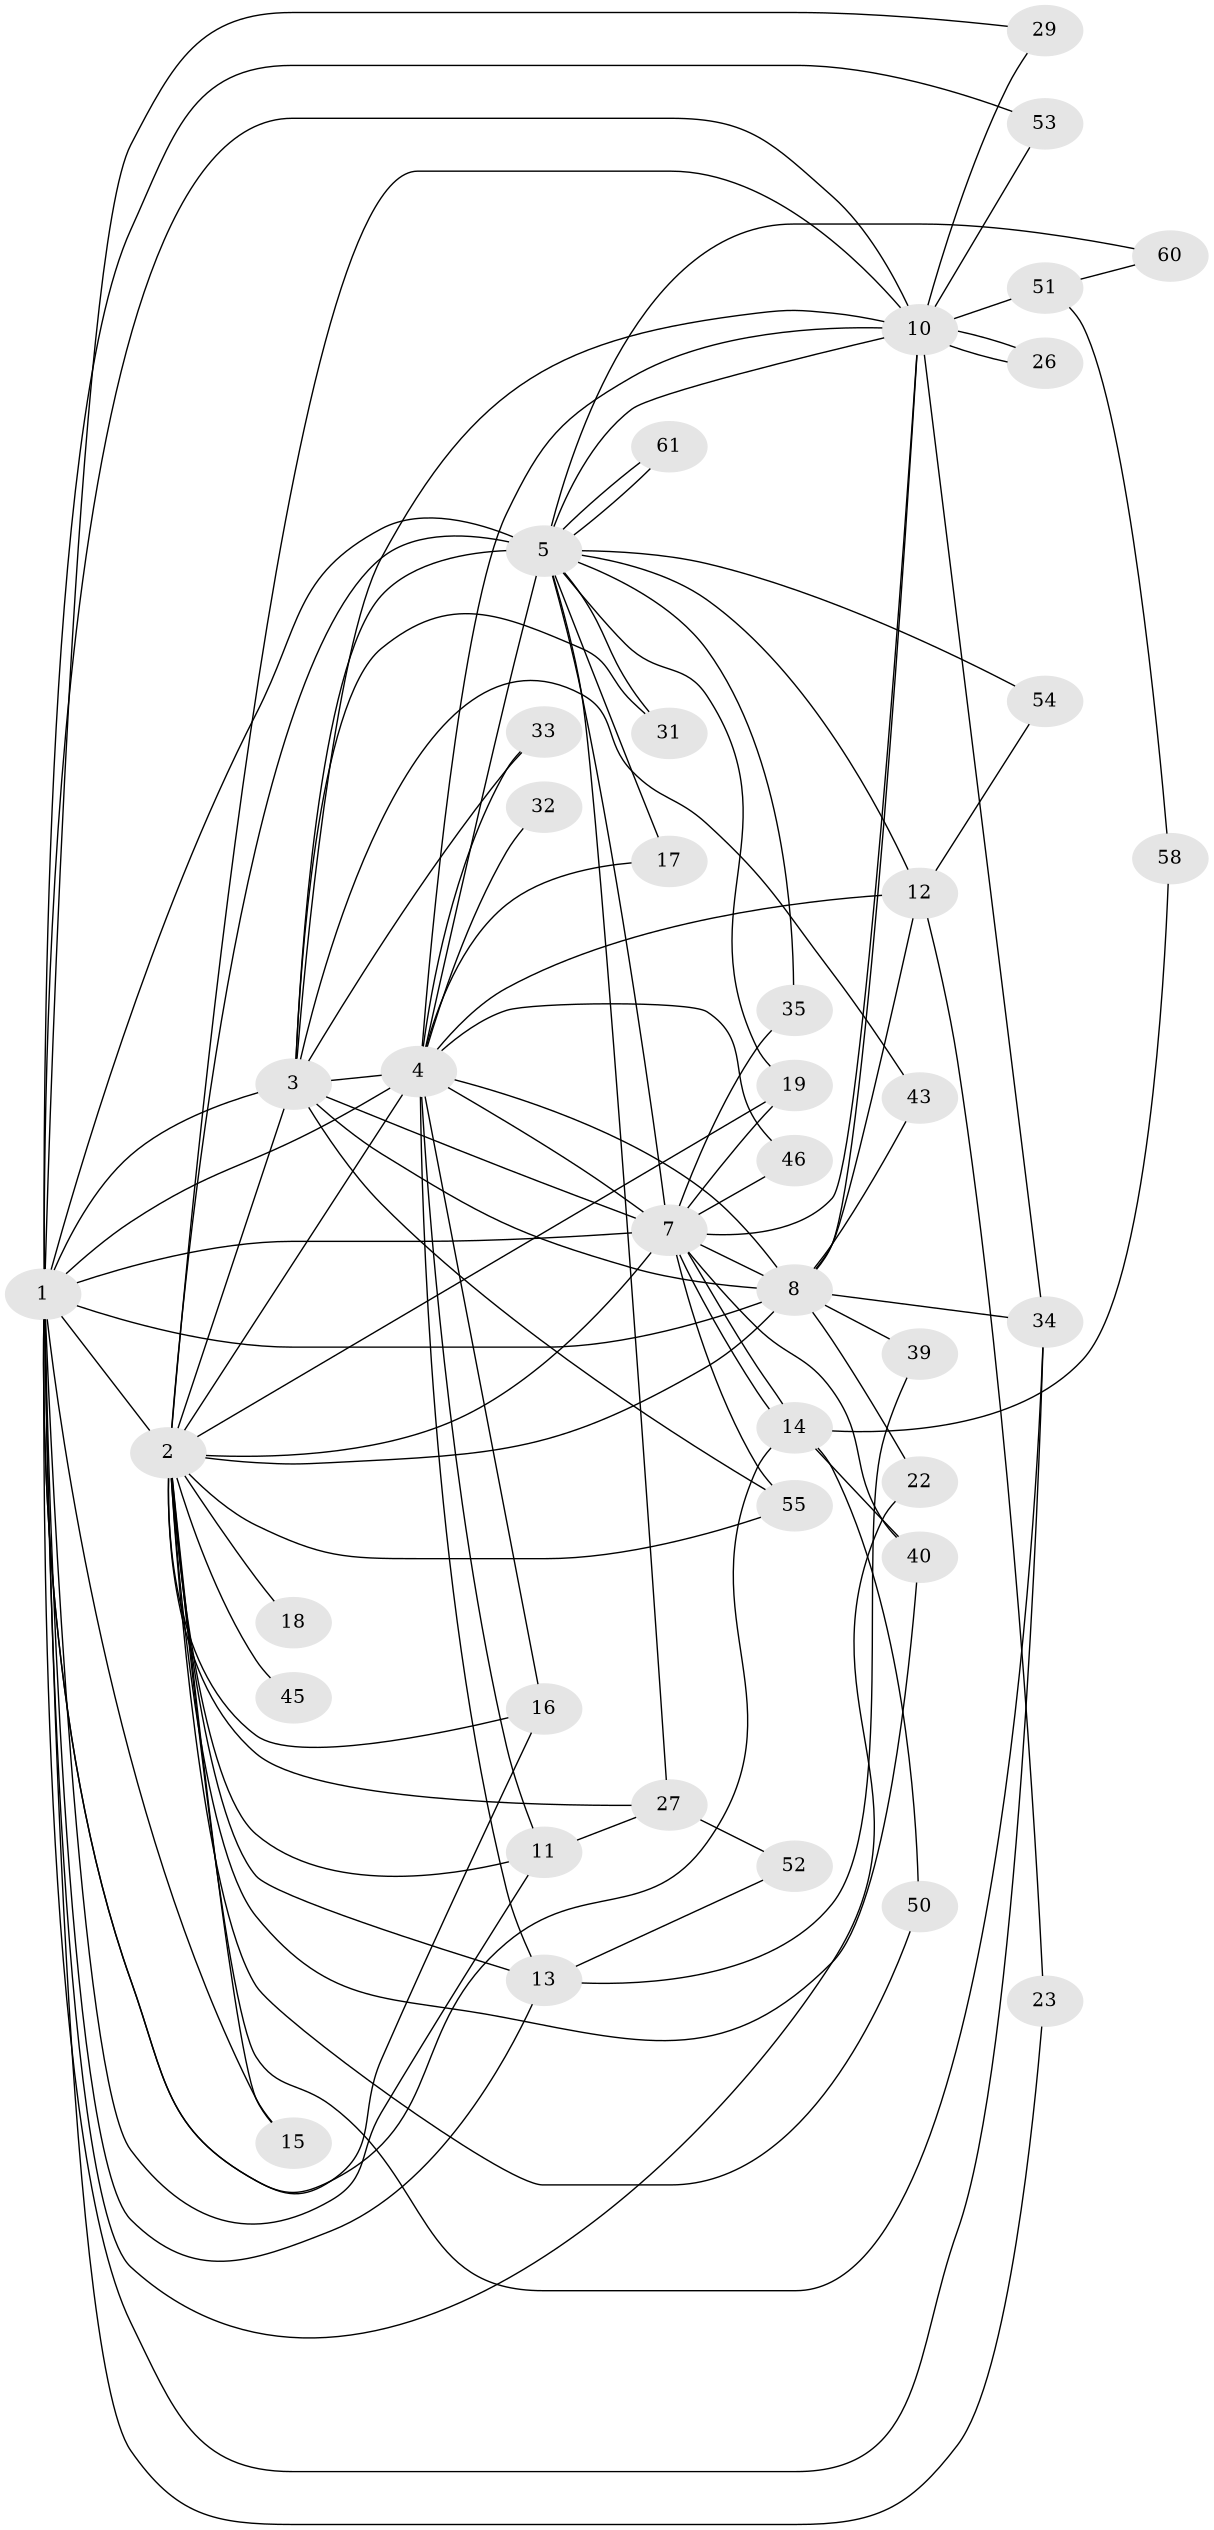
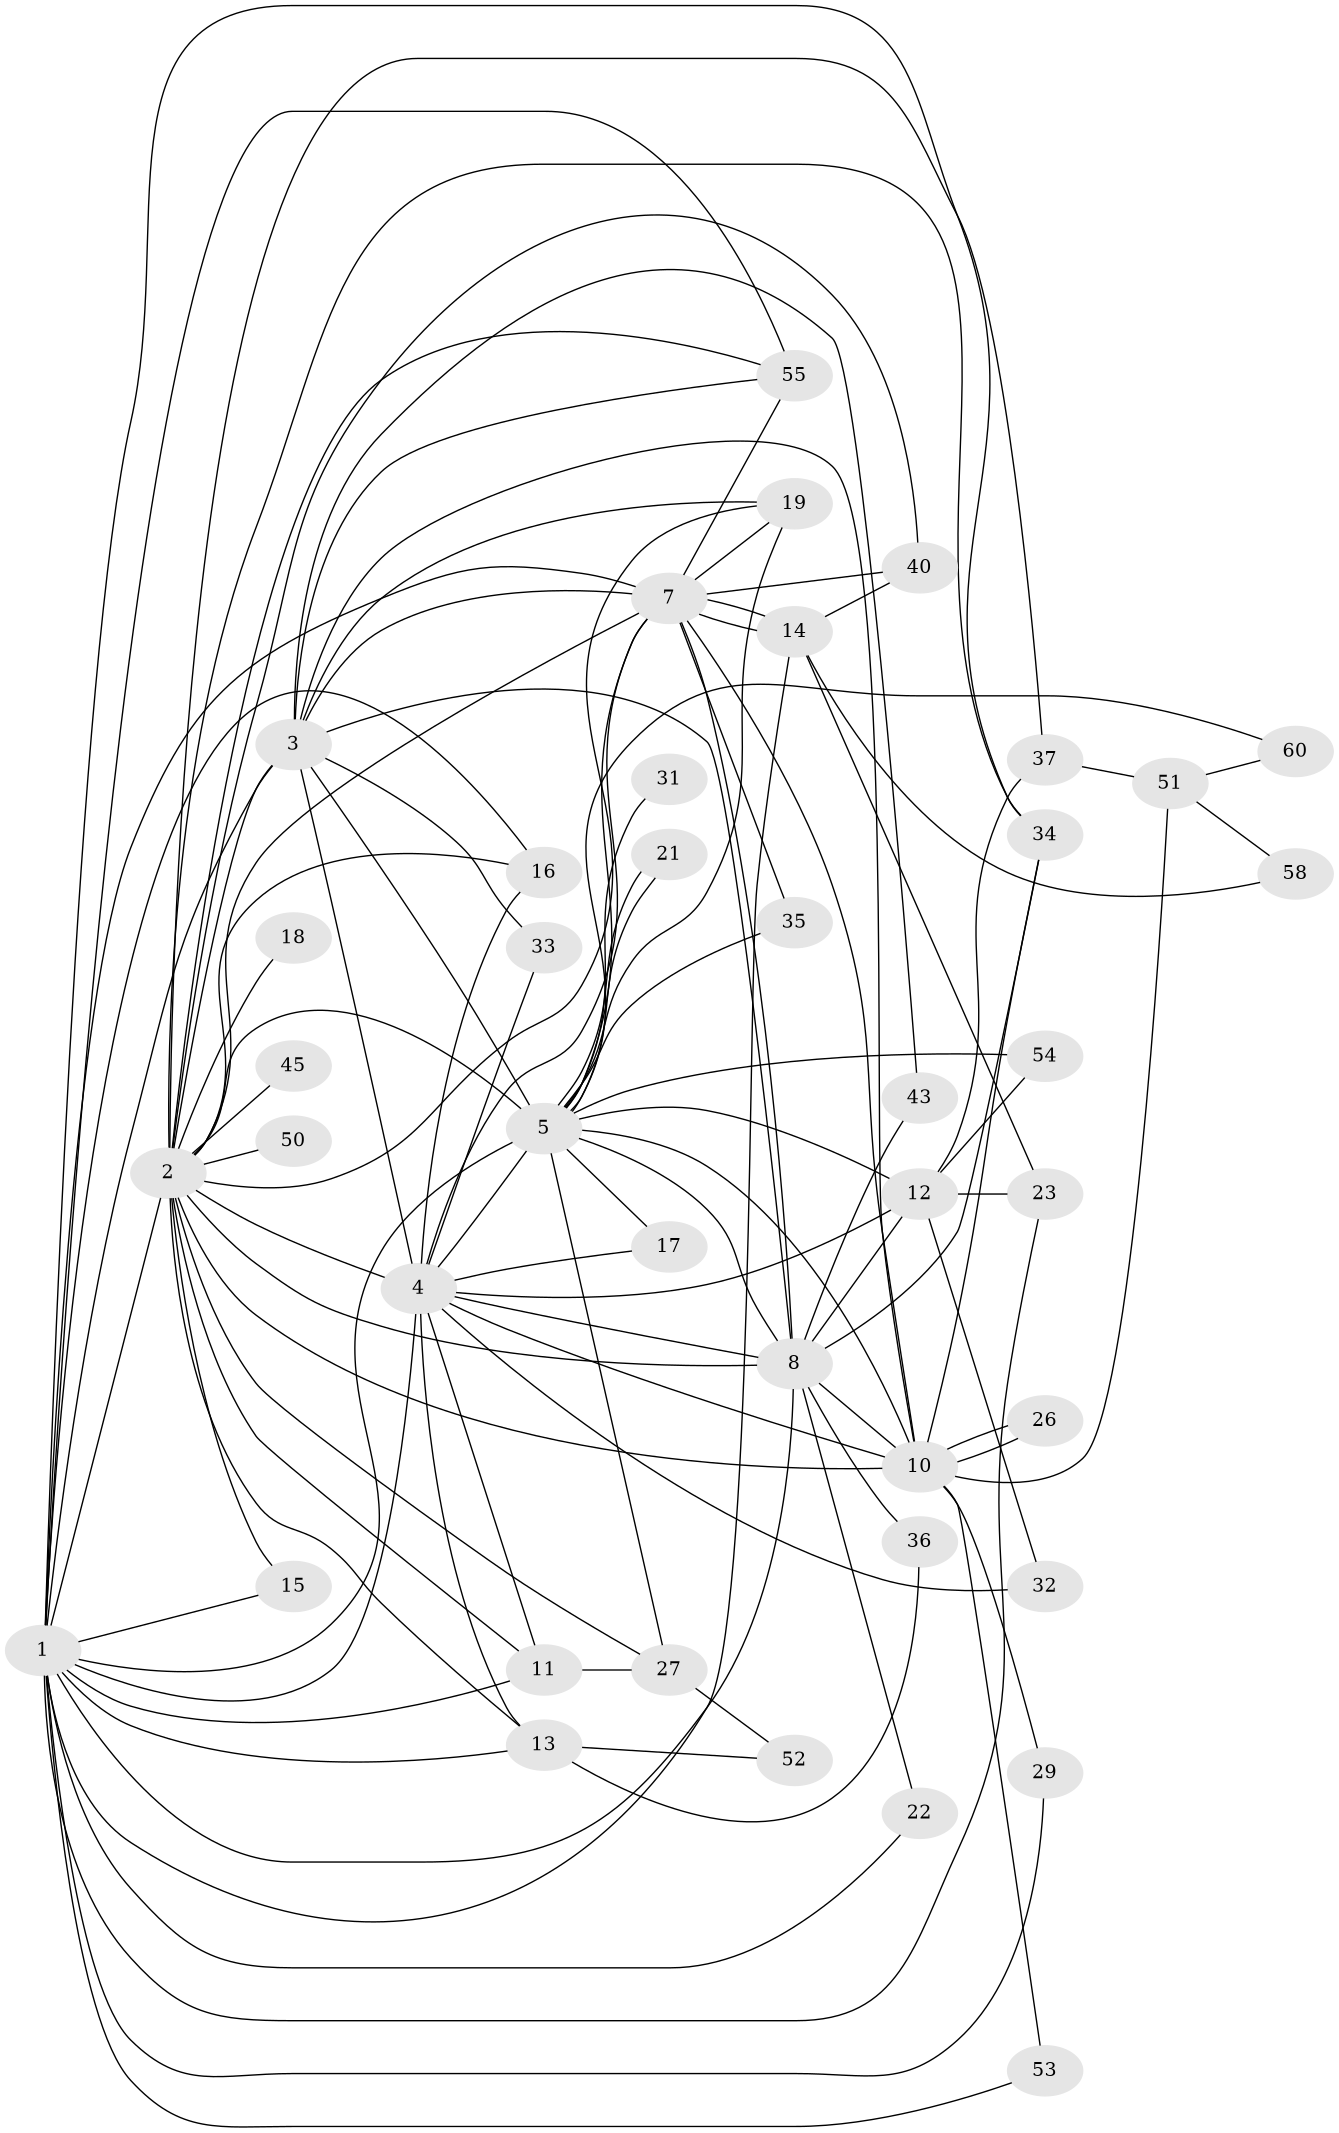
edge "10" -- "1": now "55" -- "1"
node "61": label "61" -> "21"
edge "31" -- "3": now "19" -- "3"
node "37": added
node "46": removed
edge "5" -- "8": added
node "39": label "39" -> "36"
edge "12" -- "32": added
edge "14" -- "50": now "14" -- "23"
